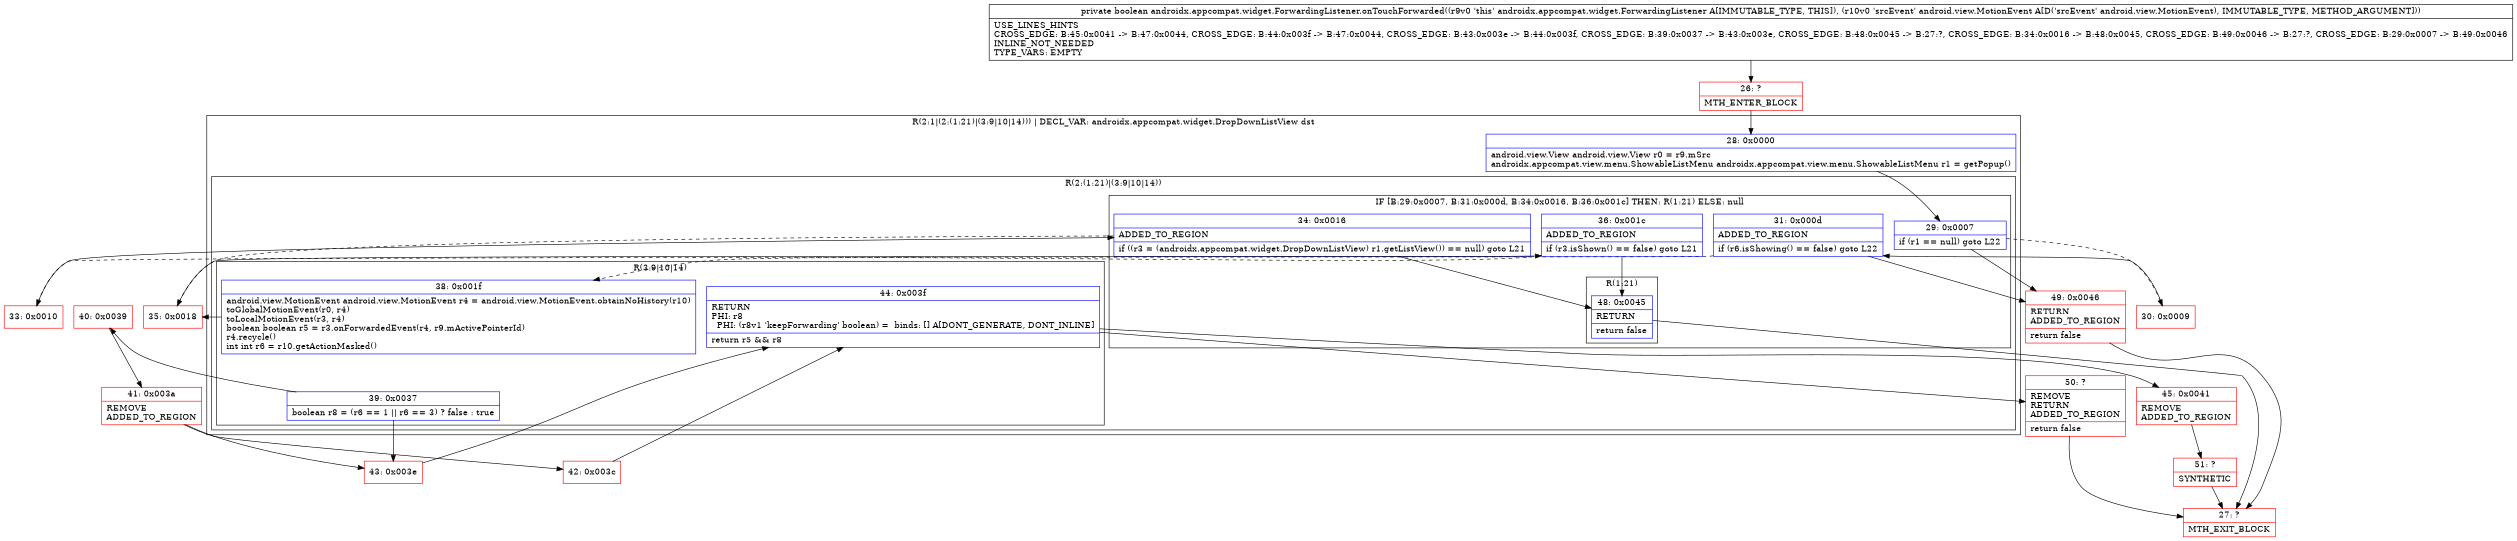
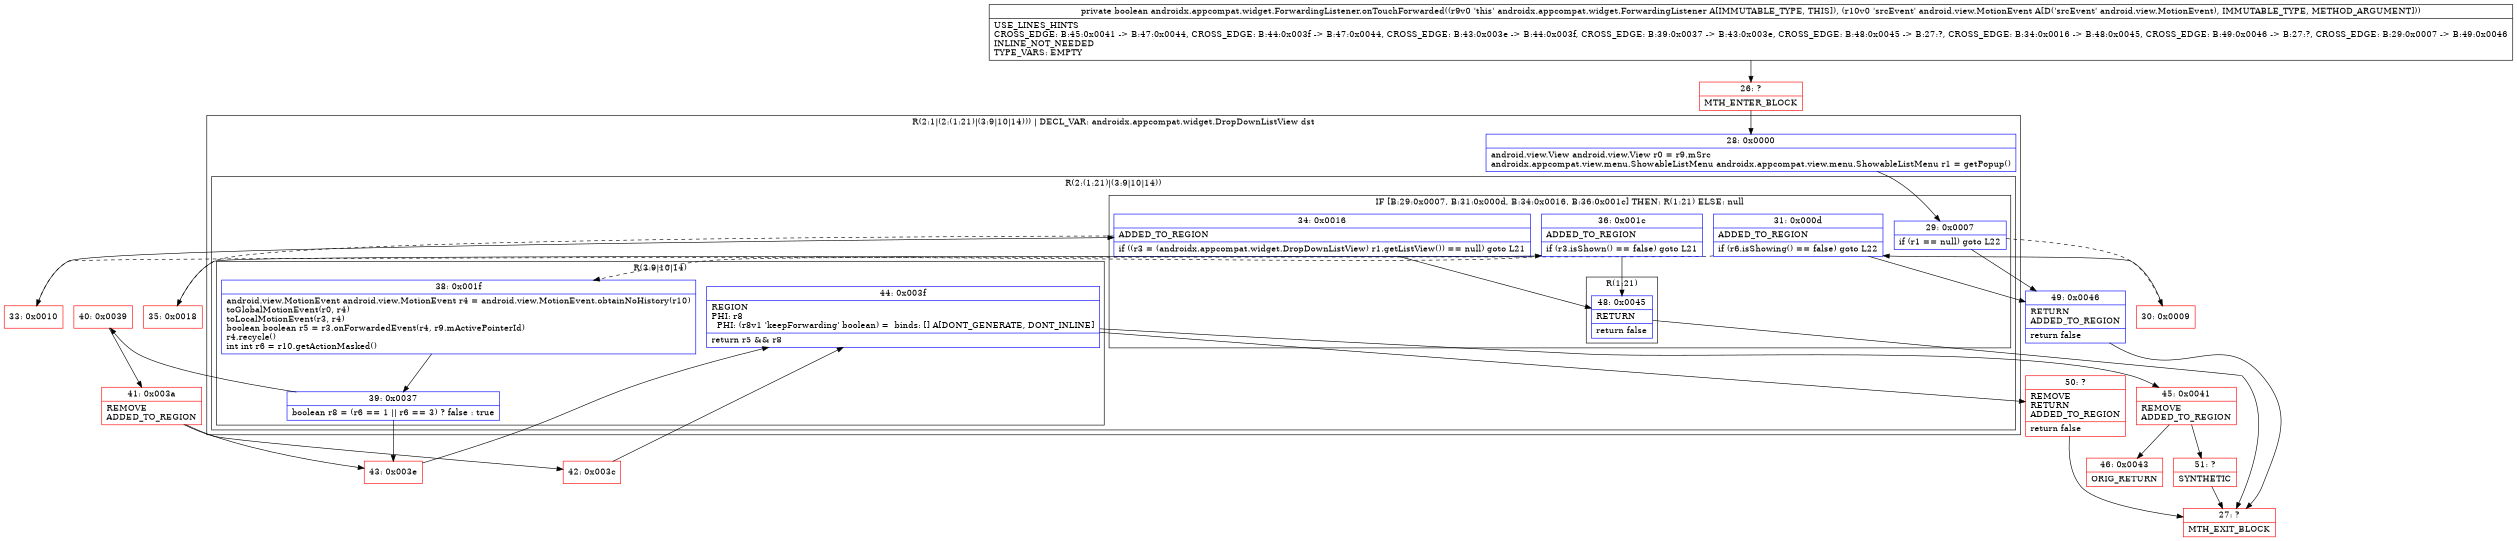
node "44: 0x003f": text "RETURN" -> "REGION"
edge "38: 0x001f" -> "35: 0x0018": now "38: 0x001f" -> "39: 0x0037"
node "49: 0x0046": color red -> blue
node "46: 0x0043": added
